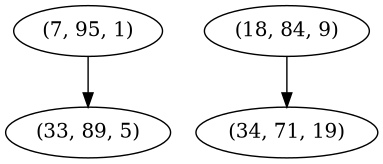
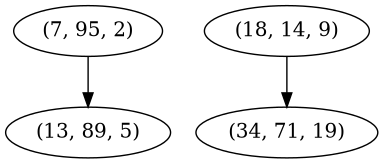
node "(7, 95, 1)": label "(7, 95, 1)" -> "(7, 95, 2)"
node "(18, 84, 9)": label "(18, 84, 9)" -> "(18, 14, 9)"
node "(33, 89, 5)": label "(33, 89, 5)" -> "(13, 89, 5)"
